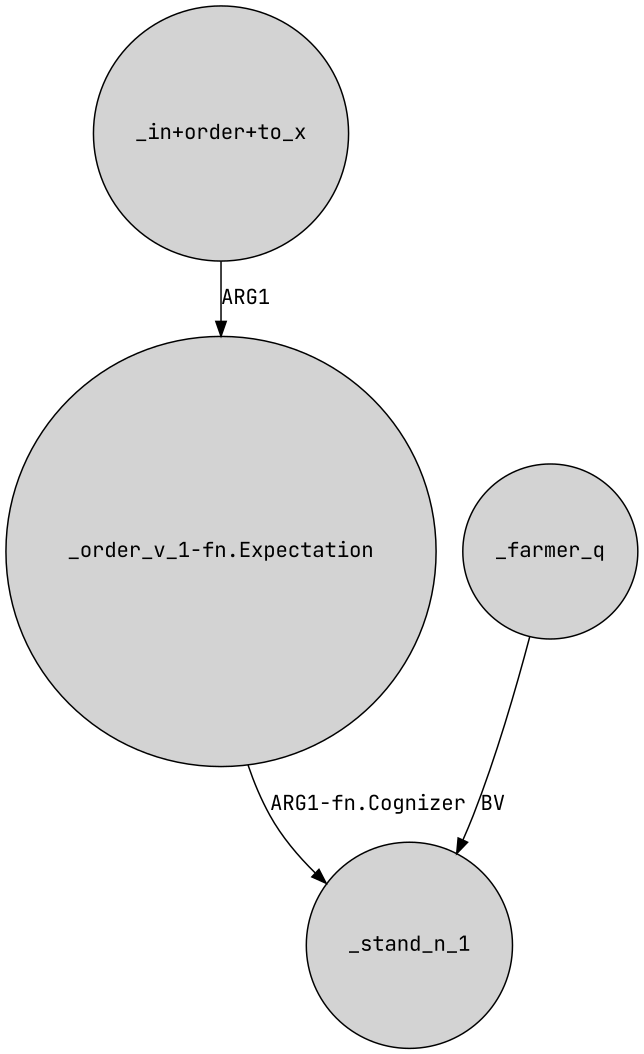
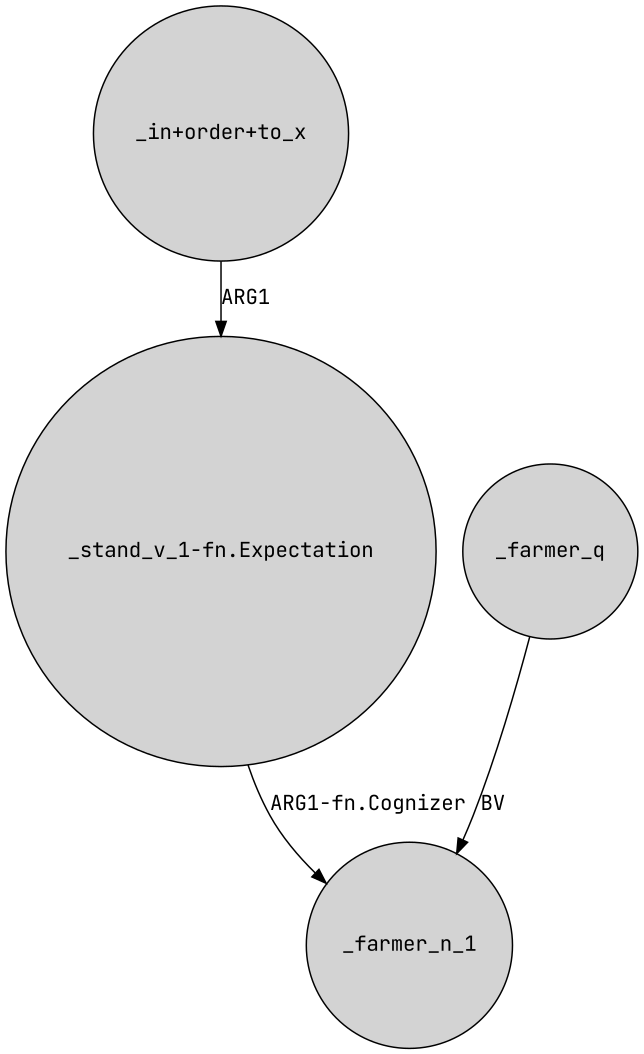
node "_order_v_1-fn.Expectation": label "_order_v_1-fn.Expectation" -> "_stand_v_1-fn.Expectation"
node "_stand_n_1": label "_stand_n_1" -> "_farmer_n_1"
